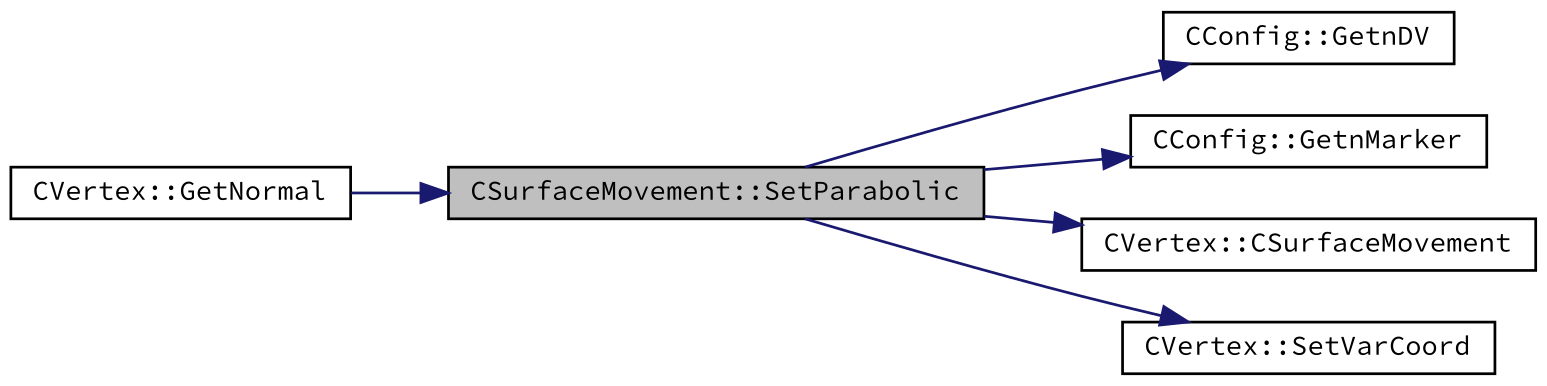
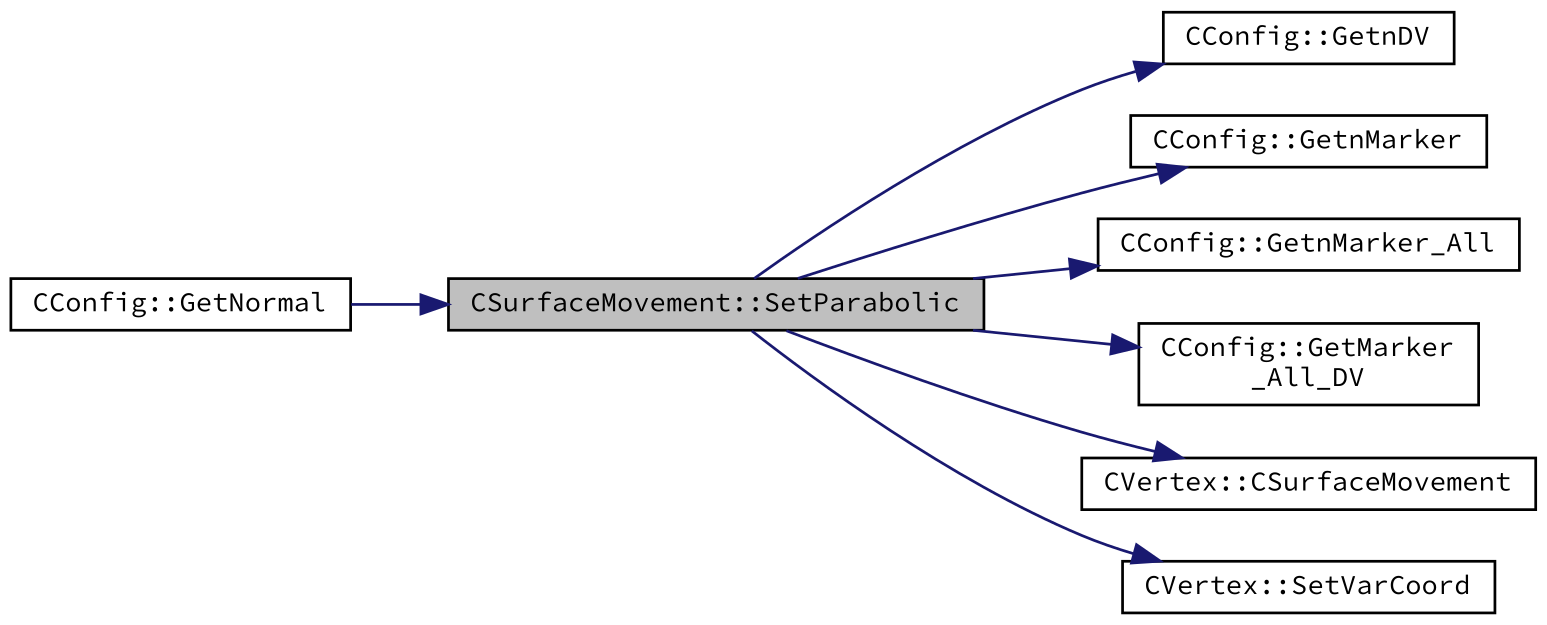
node "CVertex::GetNormal": label "CVertex::GetNormal" -> "CConfig::GetNormal"
node "CConfig::GetnMarker_All": added
node "CConfig::GetMarker _All_DV": added
